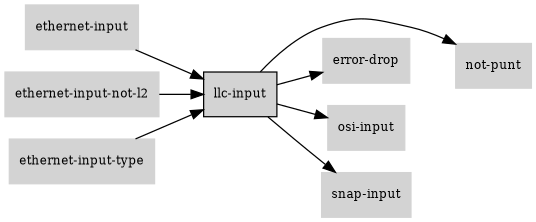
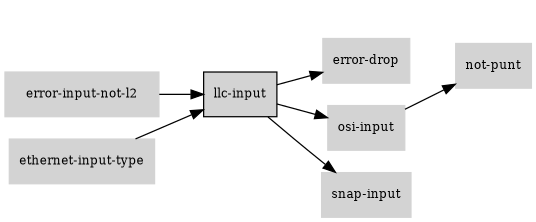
edge "llc-input" -> "not-punt": now "osi-input" -> "not-punt"
node "ethernet-input": removed
node "ethernet-input-not-l2": label "ethernet-input-not-l2" -> "error-input-not-l2"
